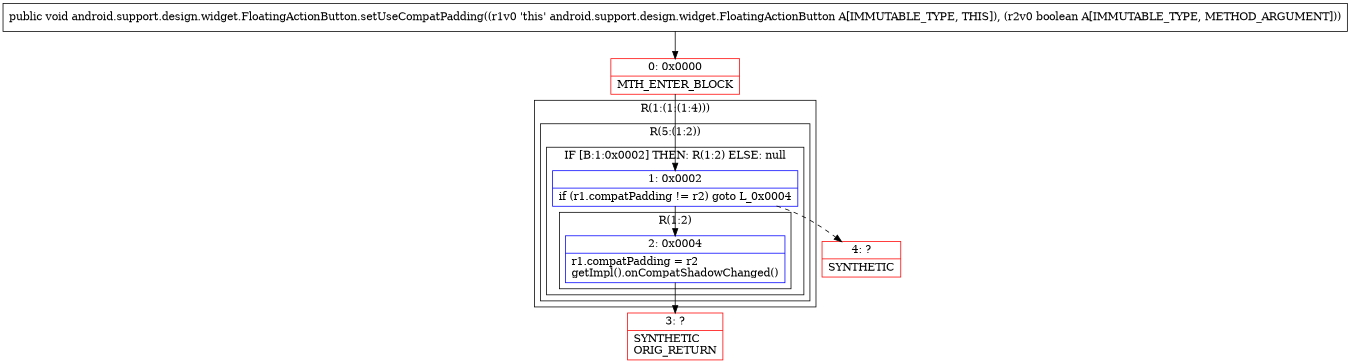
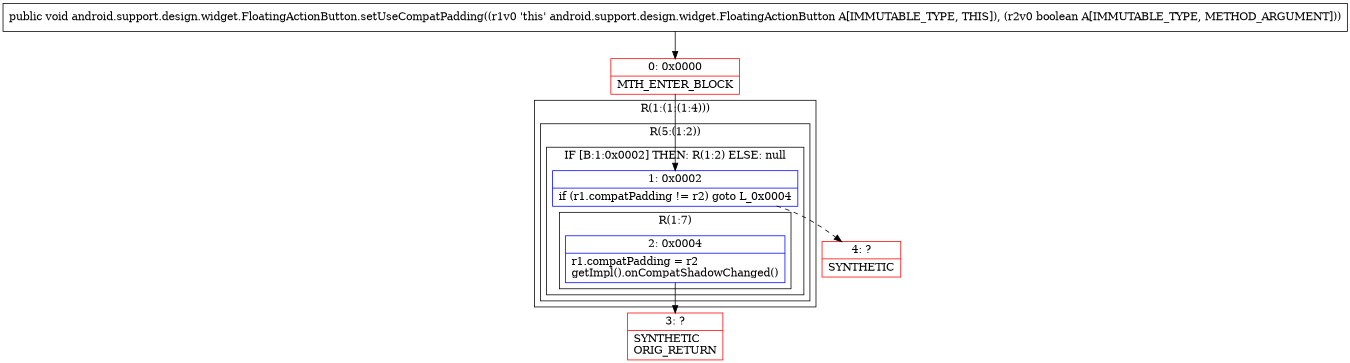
edge "1: 0x0002" -> "2: 0x0004": removed
cluster "R(1:2)": label "R(1:2)" -> "R(1:7)"
